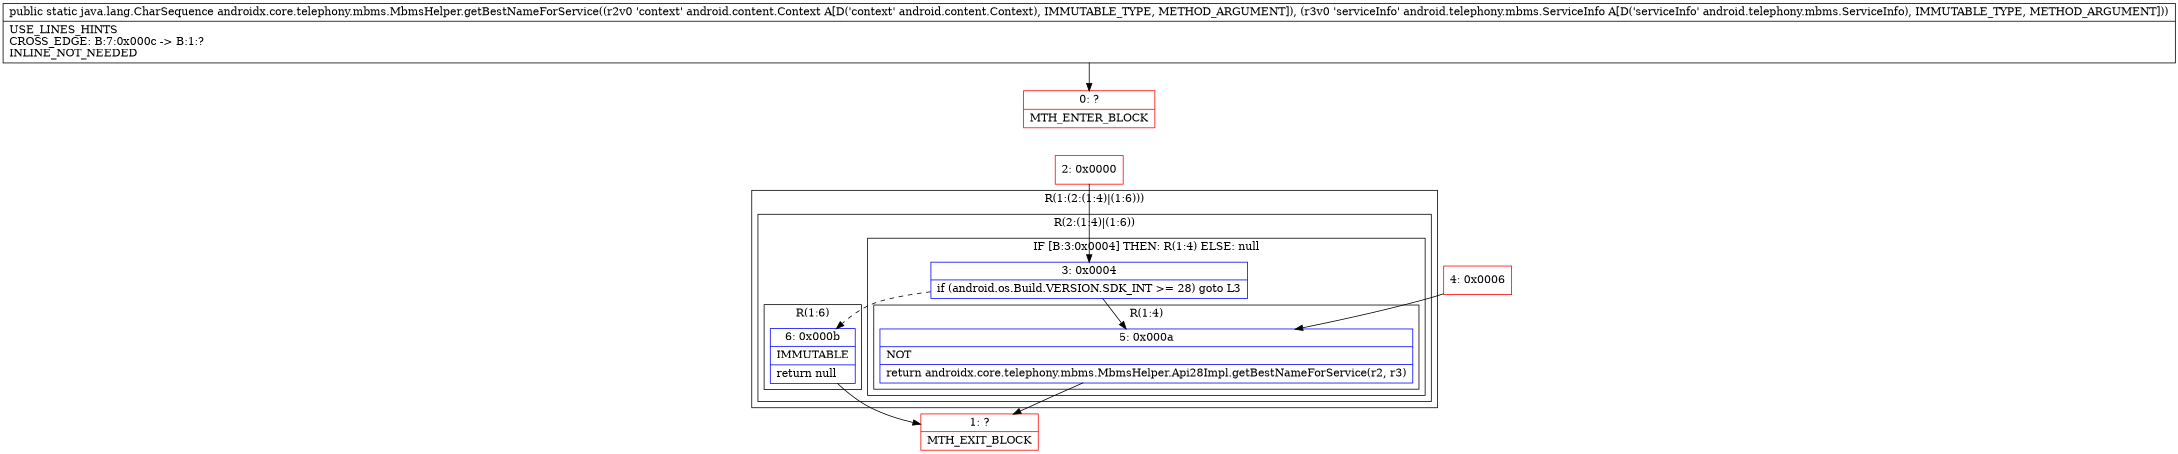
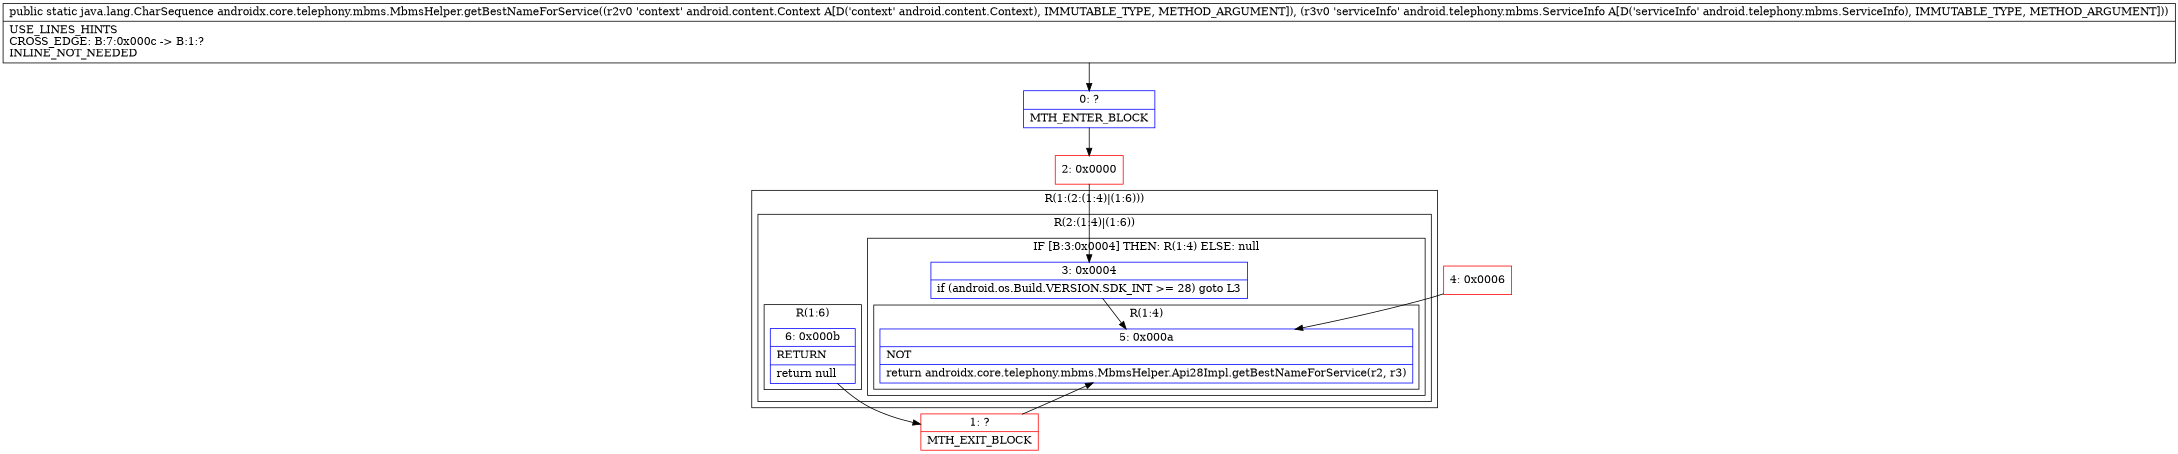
node "0: ?": color red -> blue
edge "0: ?" -> "2: 0x0000": added
edge "3: 0x0004" -> "6: 0x000b": removed
node "6: 0x000b": text "IMMUTABLE" -> "RETURN"
edge "5: 0x000a" -> "1: ?": reversed
